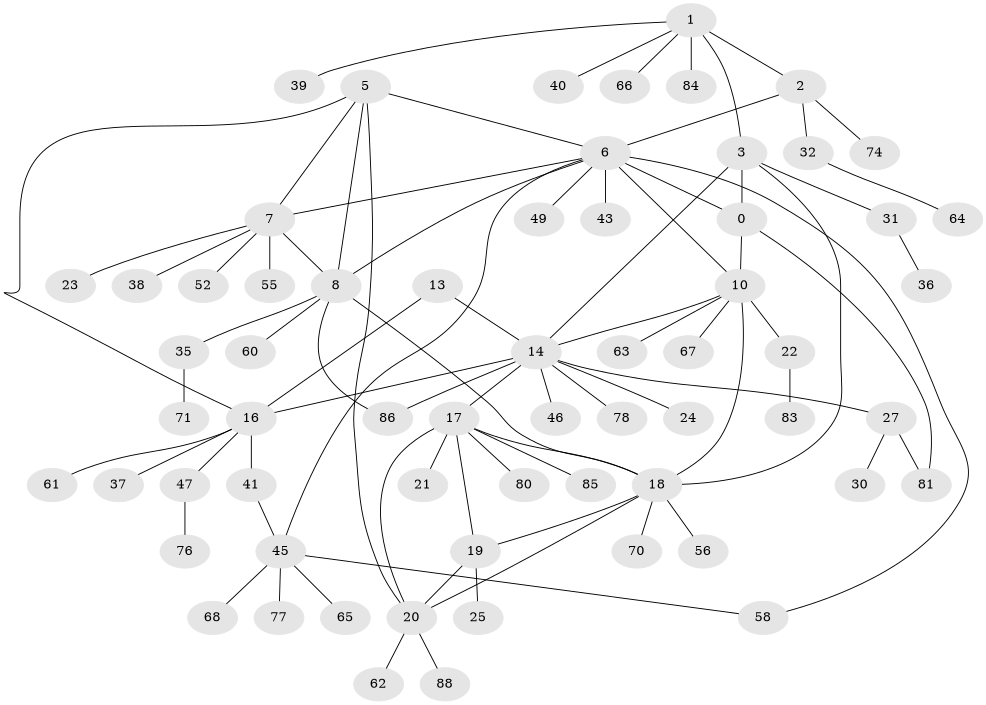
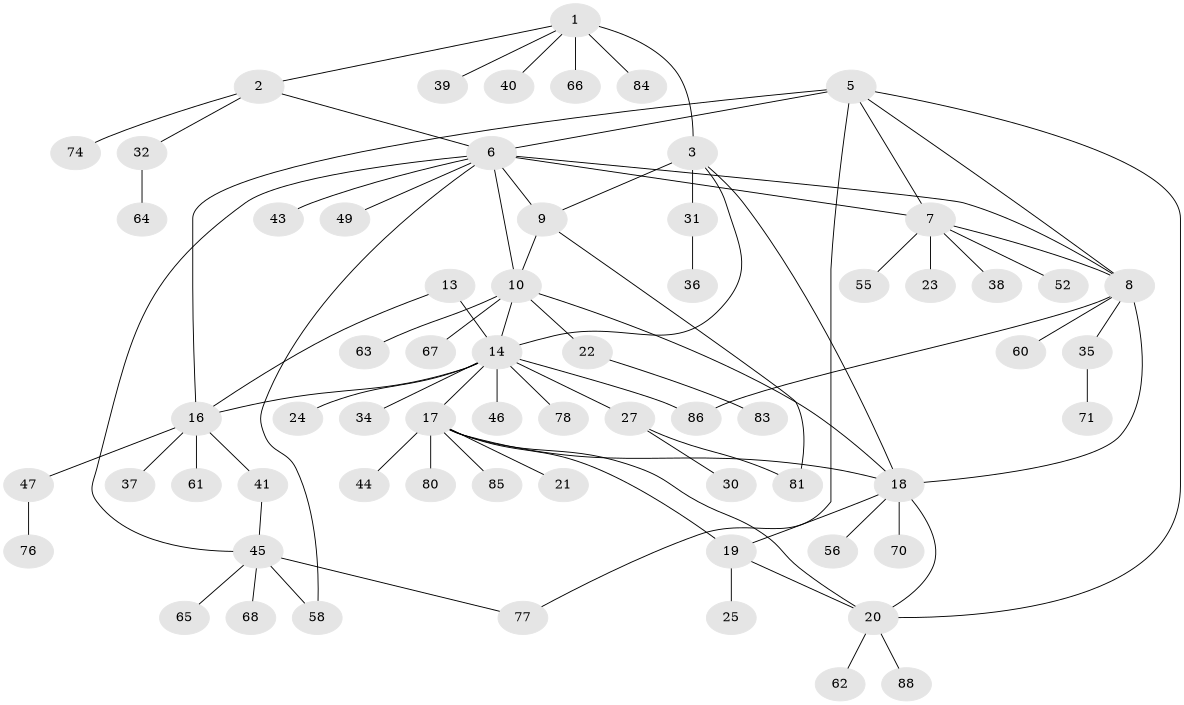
node "0": label "0" -> "9"
node "34": added
edge "5" -- "77": added
node "44": added
